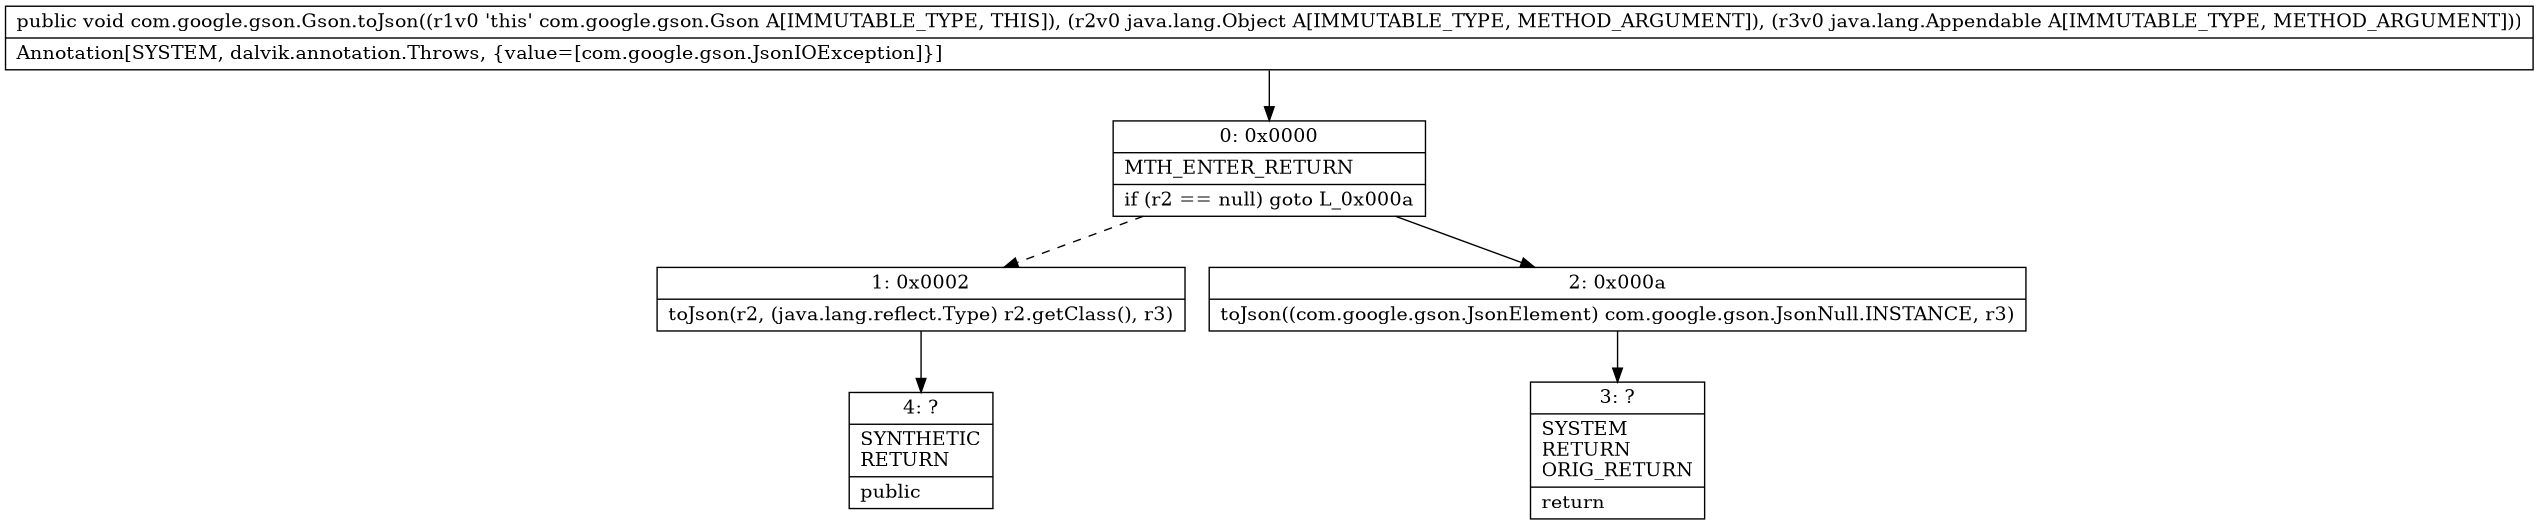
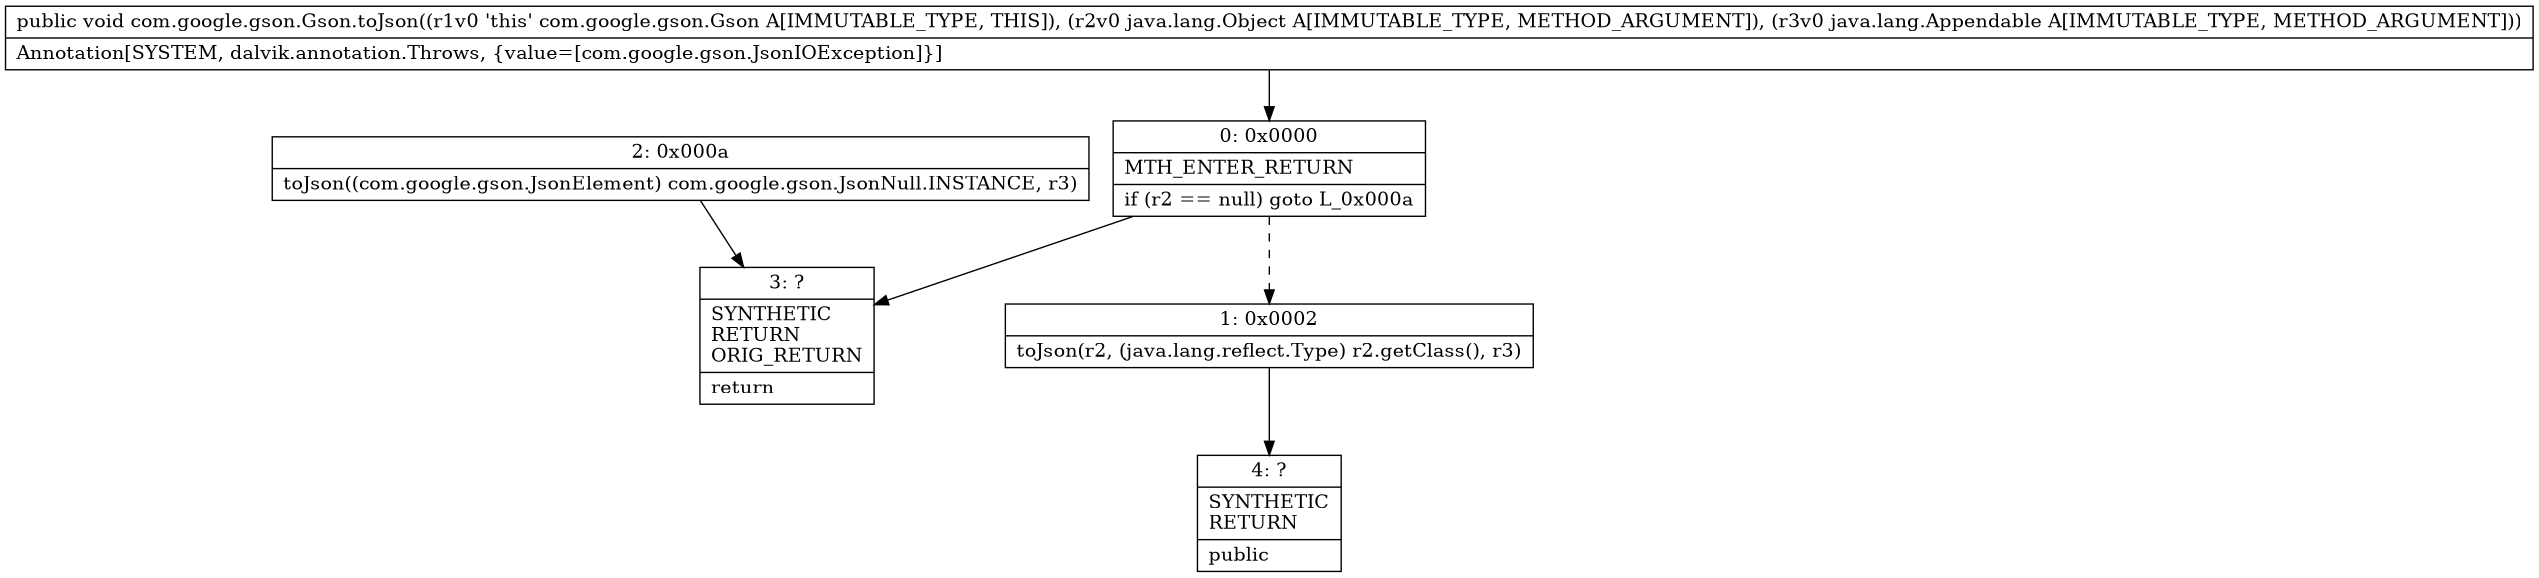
edge "0: 0x0000" -> "2: 0x000a": now "0: 0x0000" -> "3: ?"
node "3: ?": text "SYSTEM" -> "SYNTHETIC"
